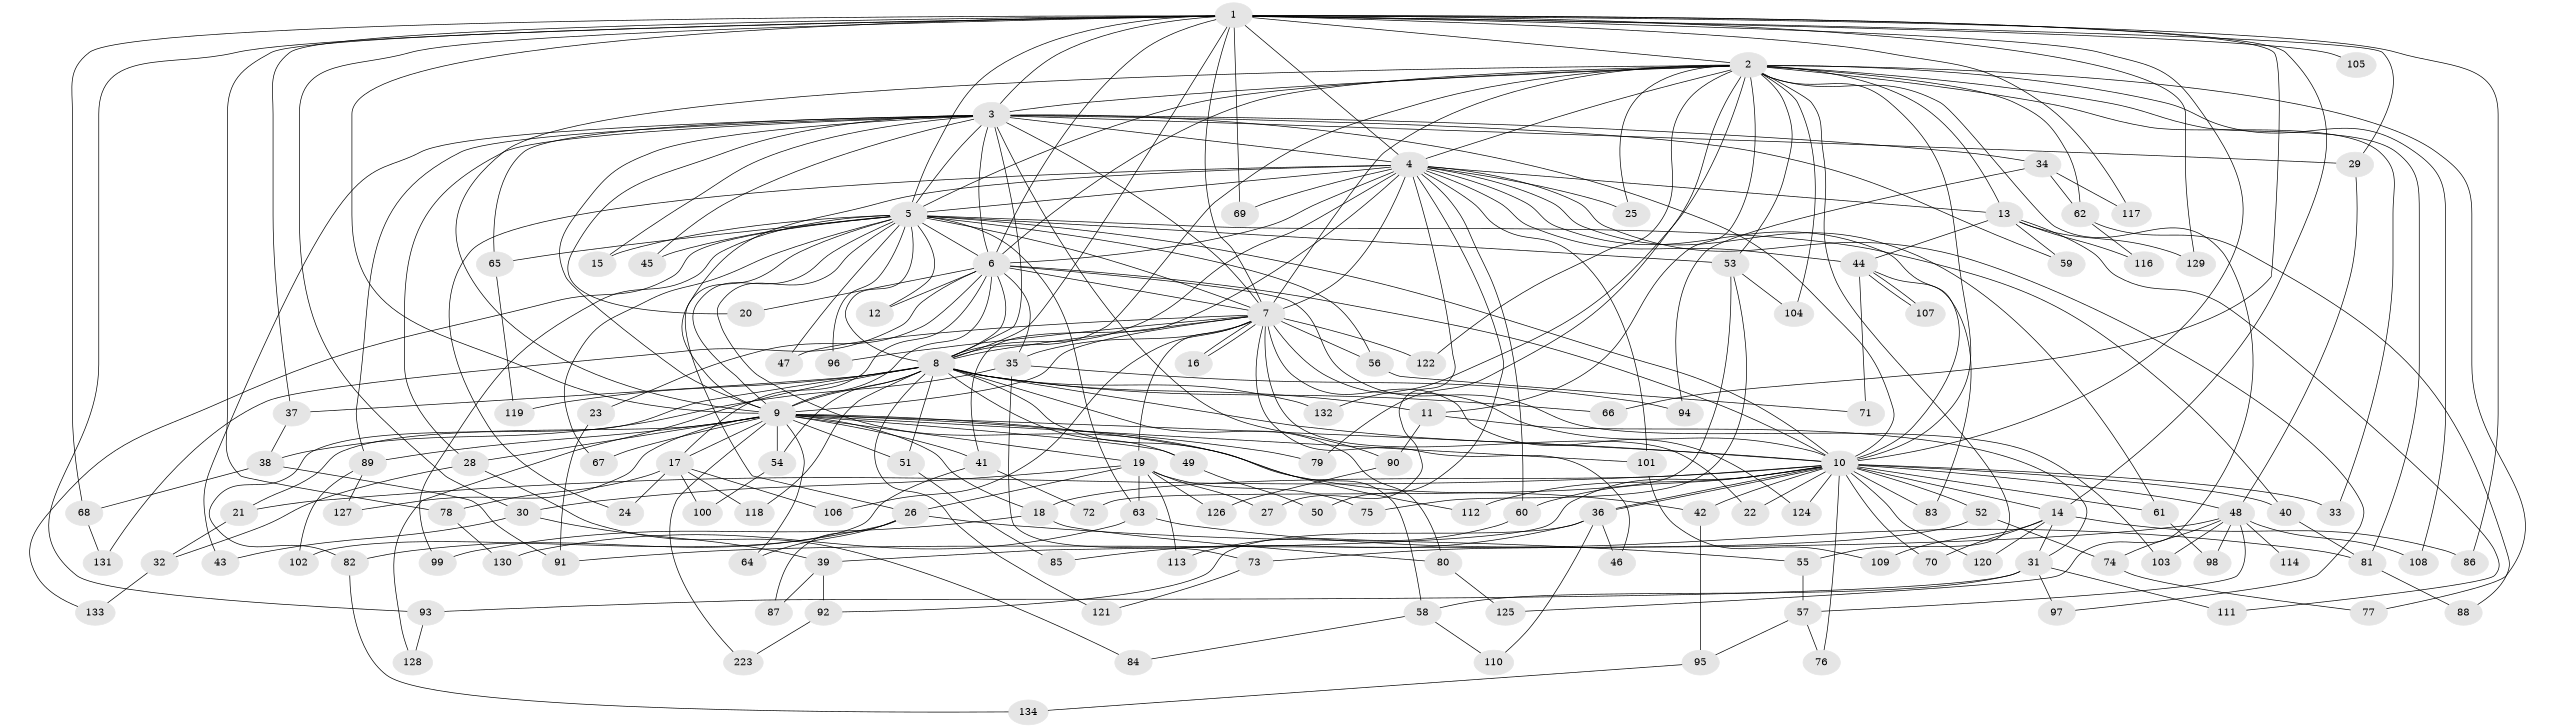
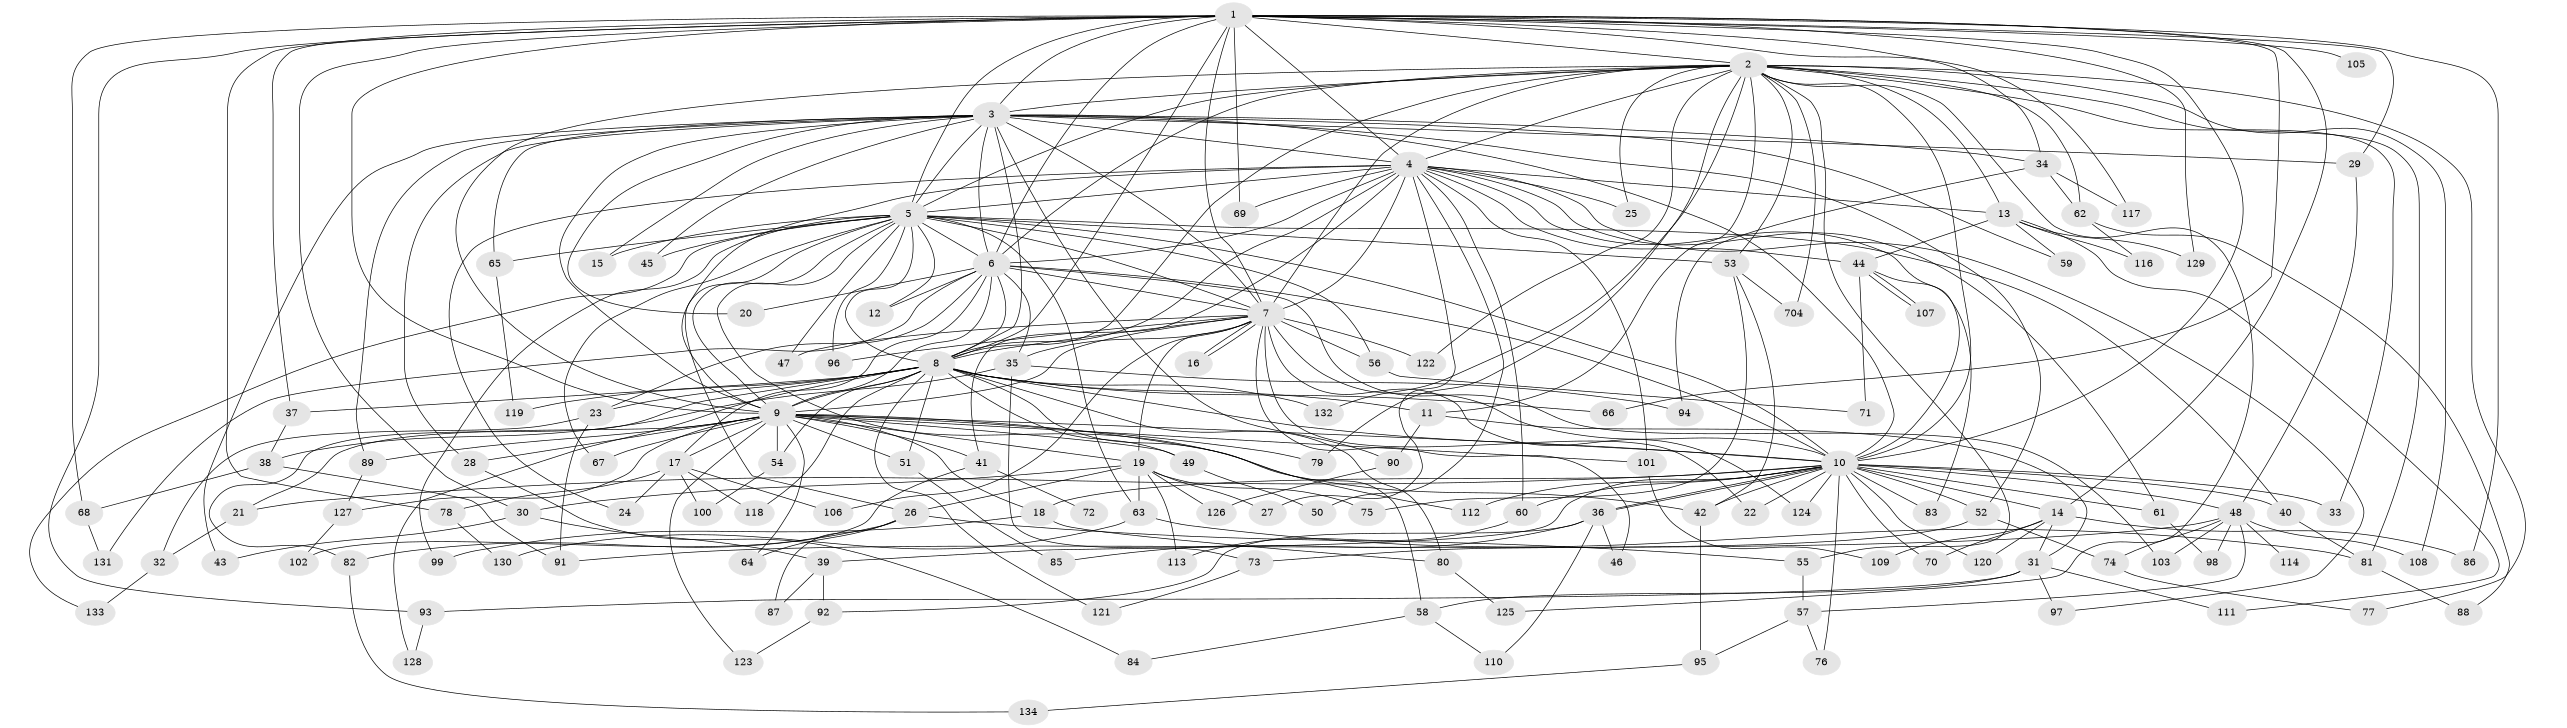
edge "1" -- "34": added
edge "3" -- "52": added
node "104": label "104" -> "704"
edge "8" -- "23": added
edge "53" -- "72": now "53" -- "42"
edge "89" -- "102": now "127" -- "102"
edge "28" -- "32": now "23" -- "32"
node "223": label "223" -> "123"
